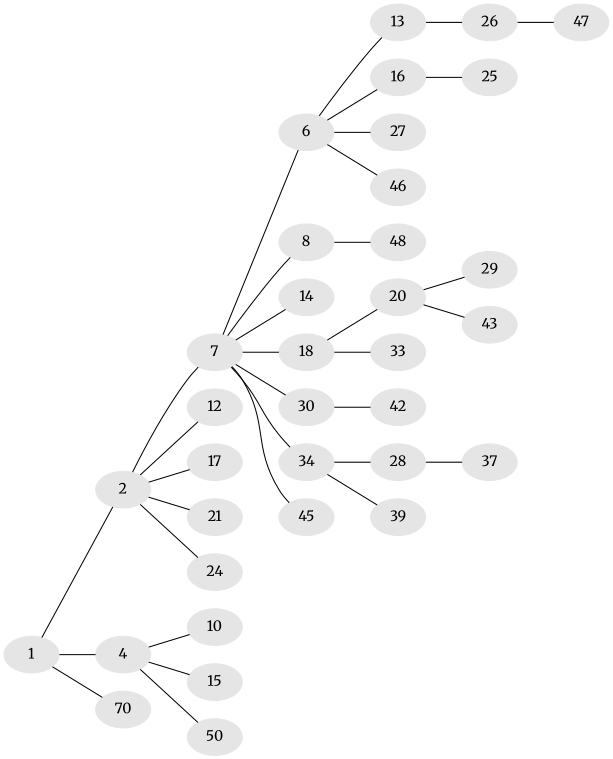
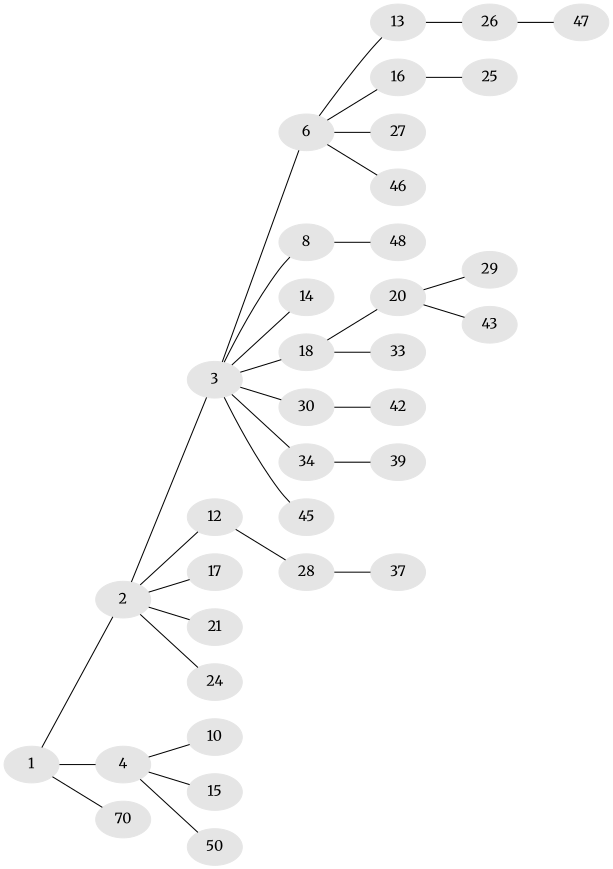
node "7": label "7" -> "3"
edge "34" -- "28": now "12" -- "28"
